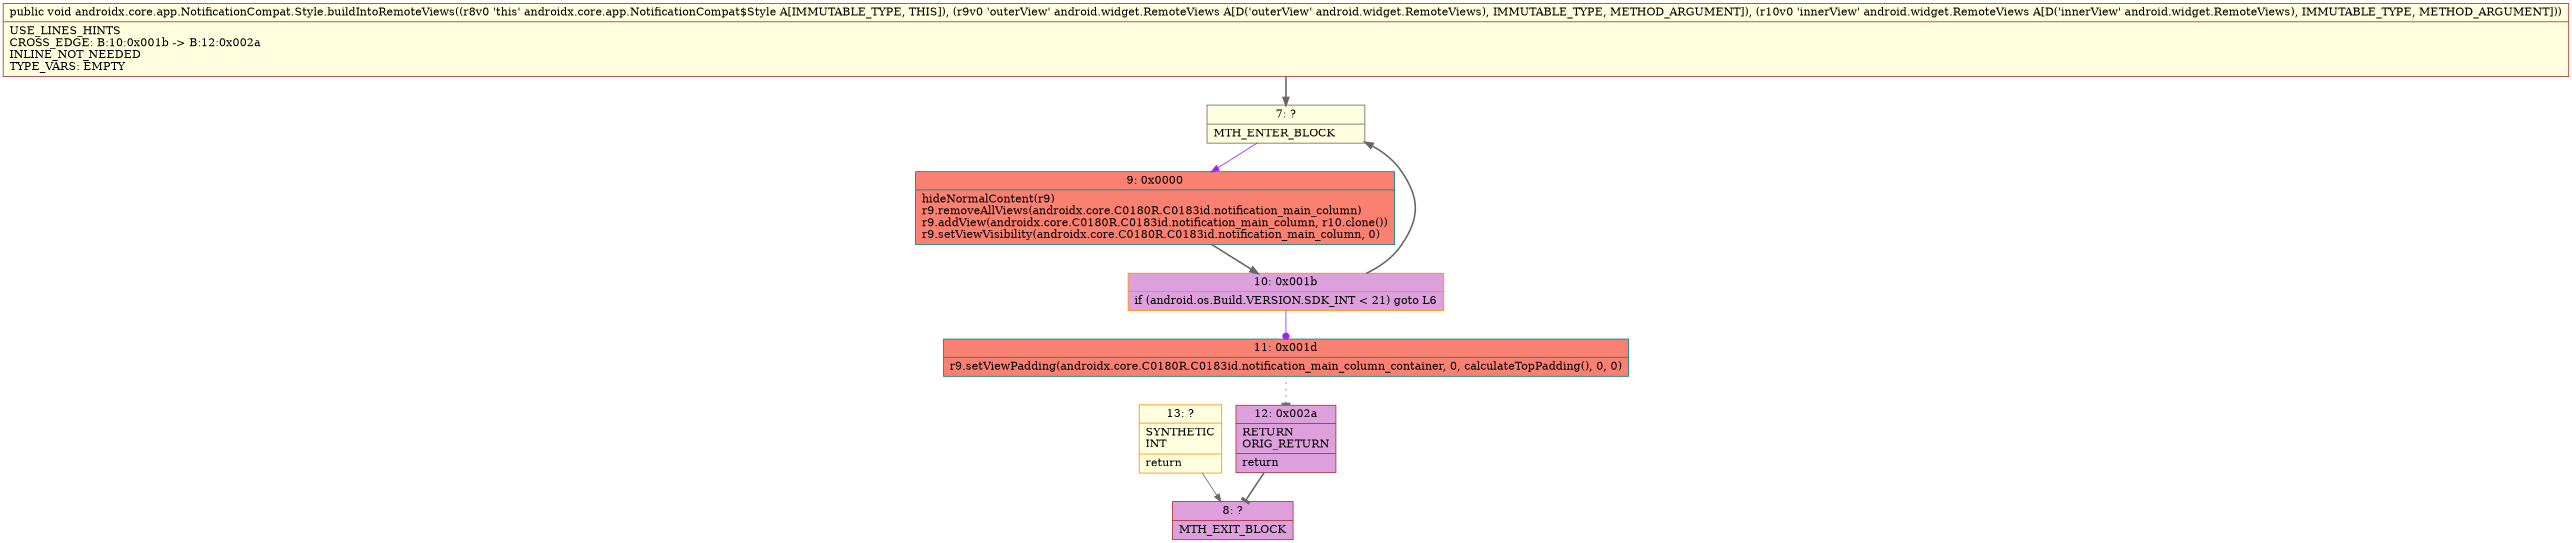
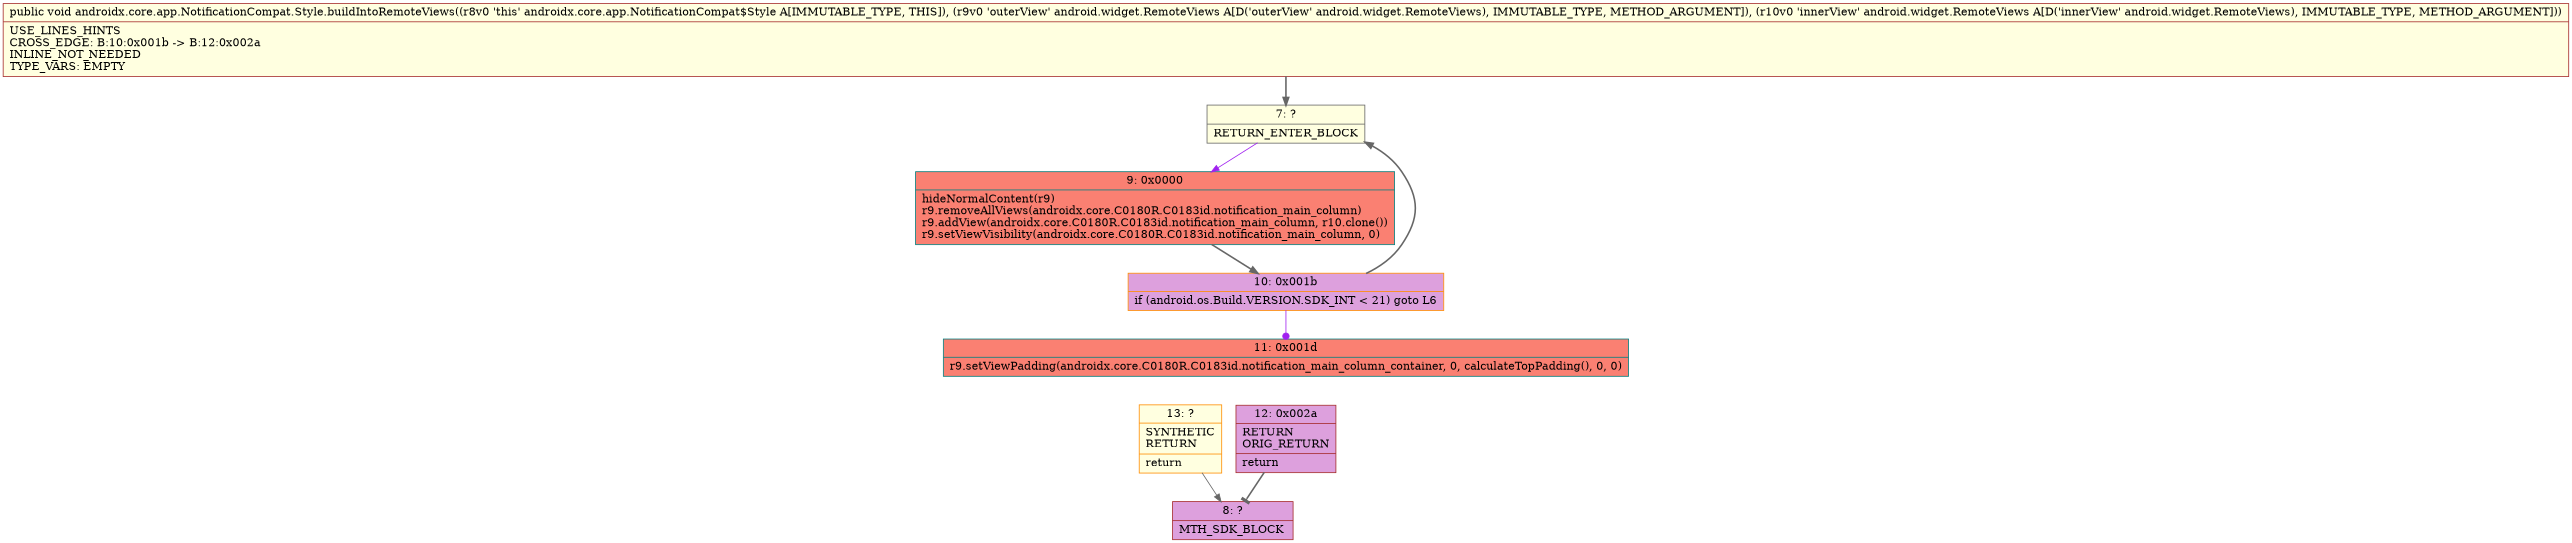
node "7: ?": text "MTH_ENTER_BLOCK" -> "RETURN_ENTER_BLOCK"
edge "11: 0x001d" -> "12: 0x002a": removed
node "13: ?": text "INT" -> "RETURN"
node "8: ?": text "MTH_EXIT_BLOCK" -> "MTH_SDK_BLOCK"
